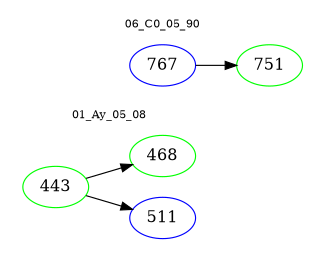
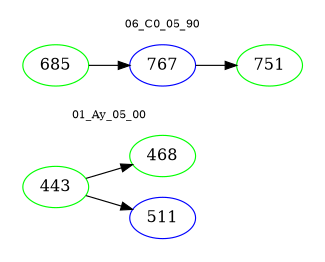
node "685": added
cluster "01_Ay_05_08": label "01_Ay_05_08" -> "01_Ay_05_00"
